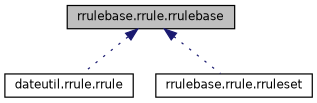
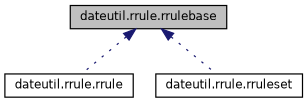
node "rrulebase.rrule.rrulebase": label "rrulebase.rrule.rrulebase" -> "dateutil.rrule.rrulebase"
node "rrulebase.rrule.rruleset": label "rrulebase.rrule.rruleset" -> "dateutil.rrule.rruleset"
